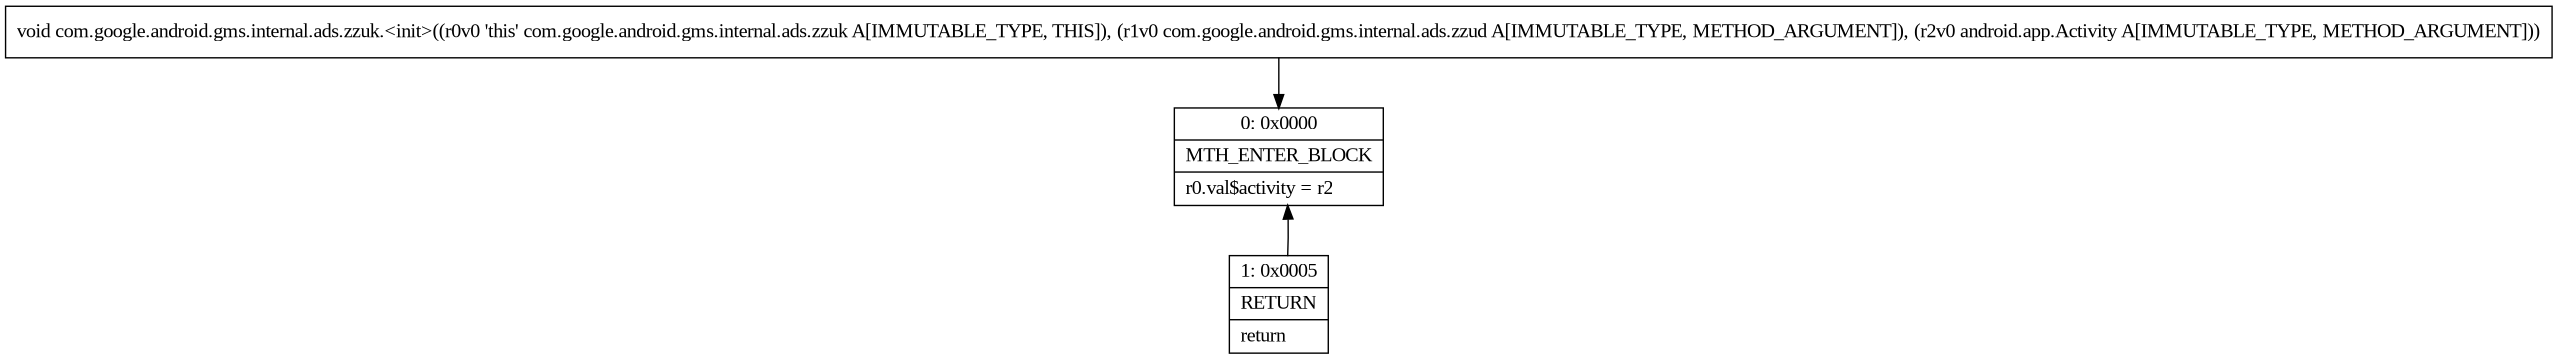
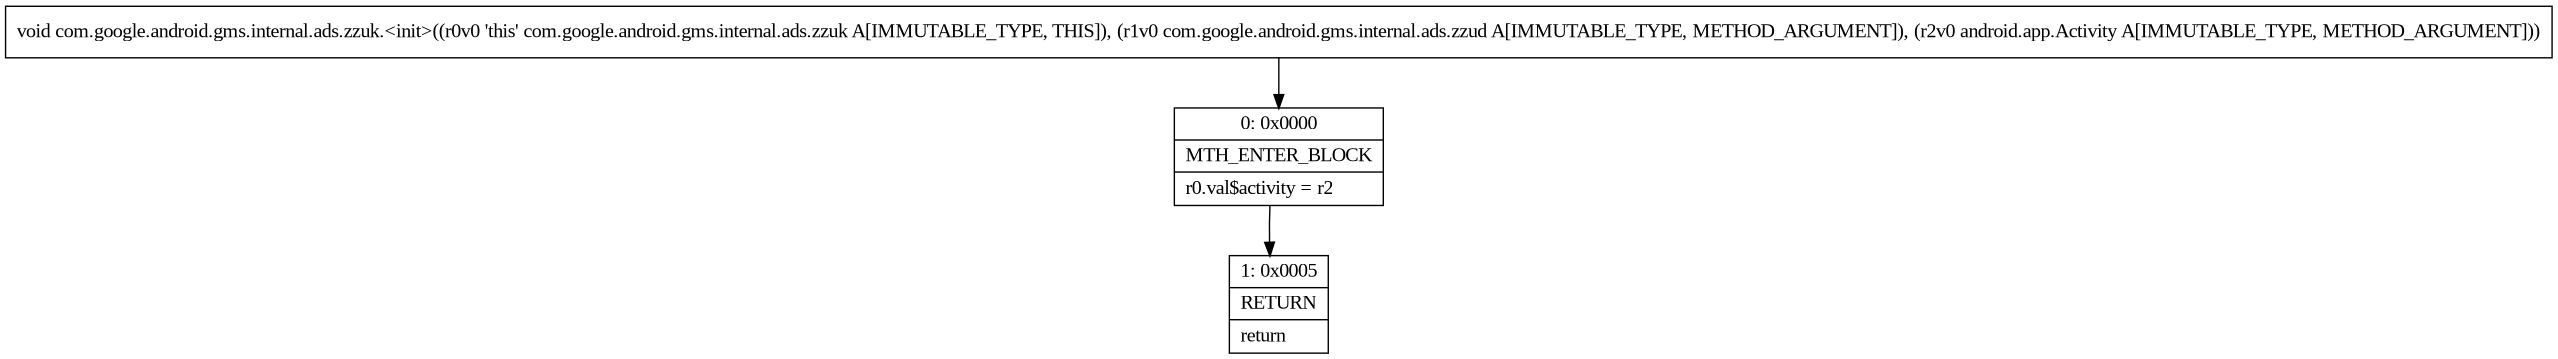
edge "1: 0x0005" -> "0: 0x0000": reversed
